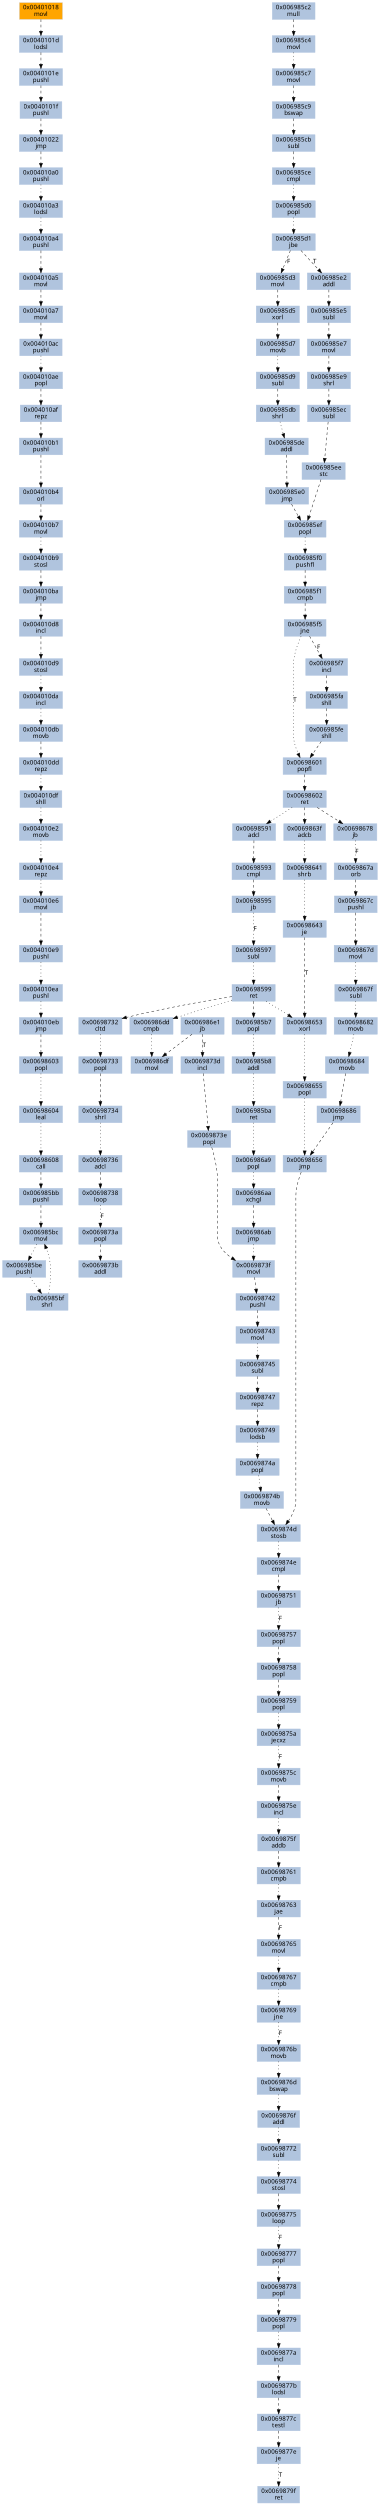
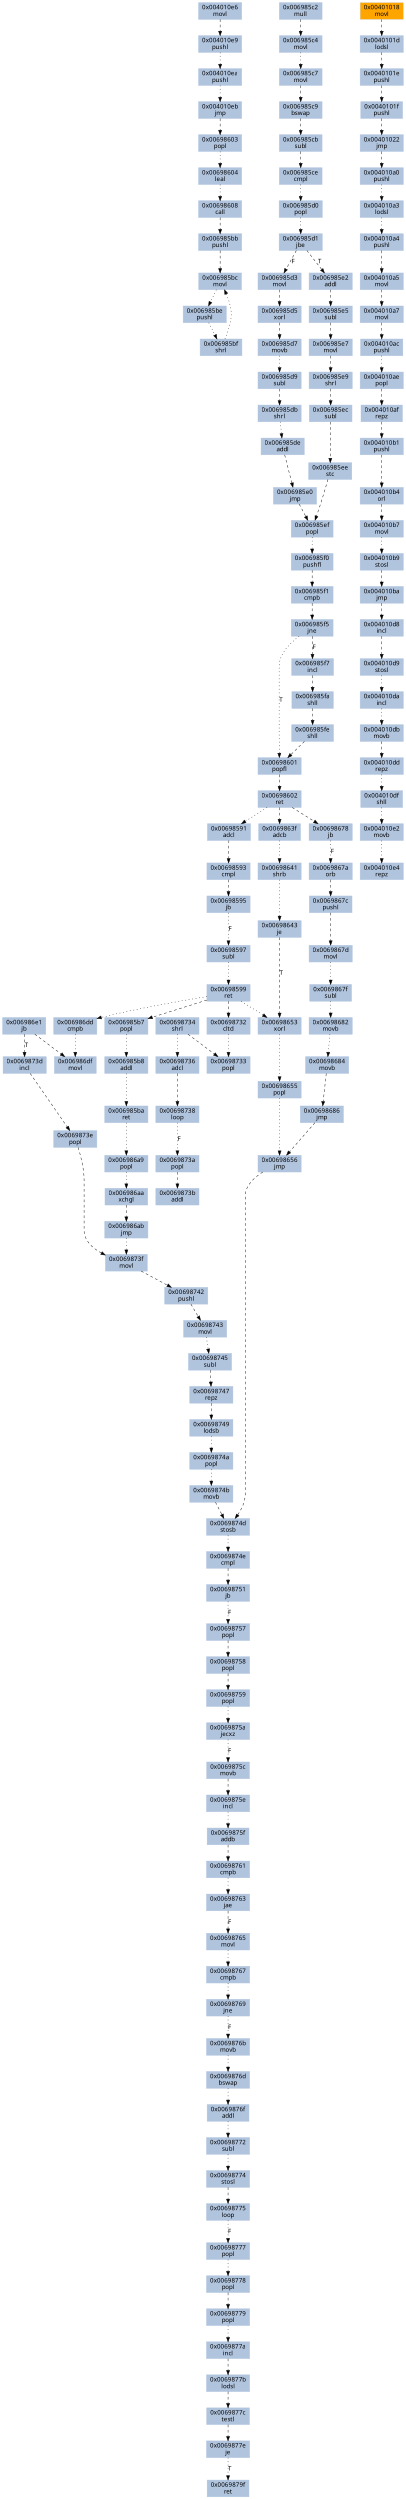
edge "0x004010e4 repz" -> "0x004010e6 movl": removed
edge "0x00698733 popl" -> "0x00698734 shrl": reversed
edge "0x00698777 popl" -> "0x00698778 popl": style dashed -> dotted
